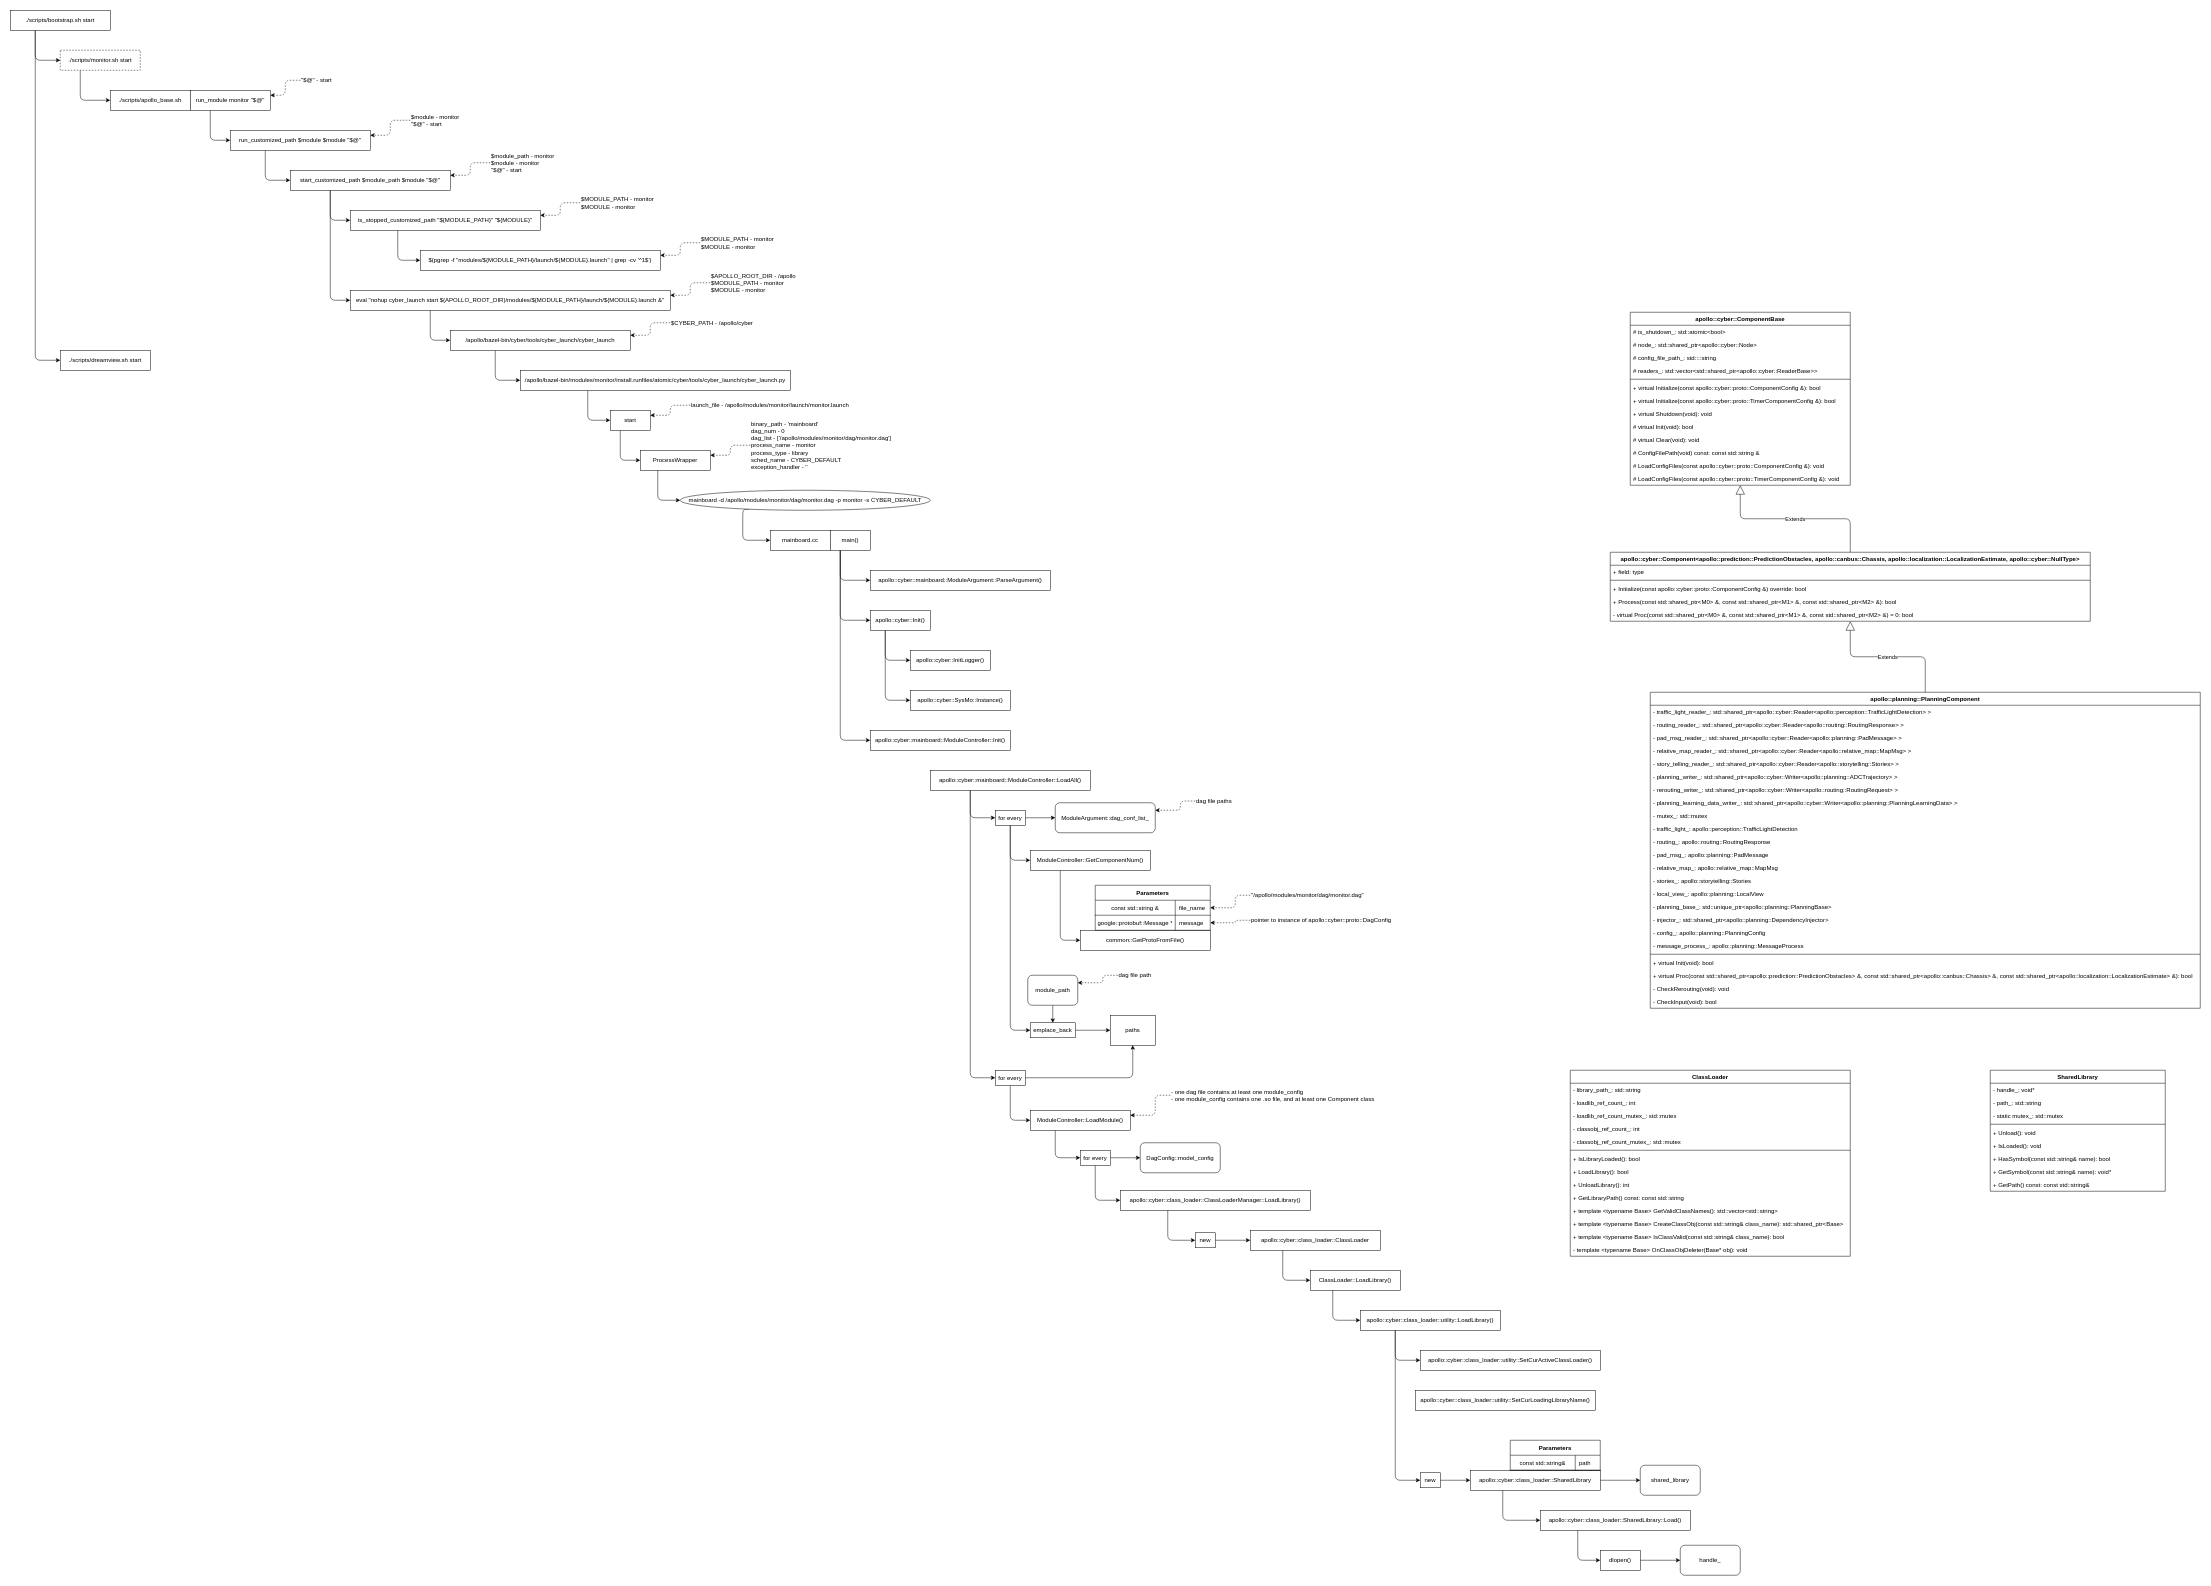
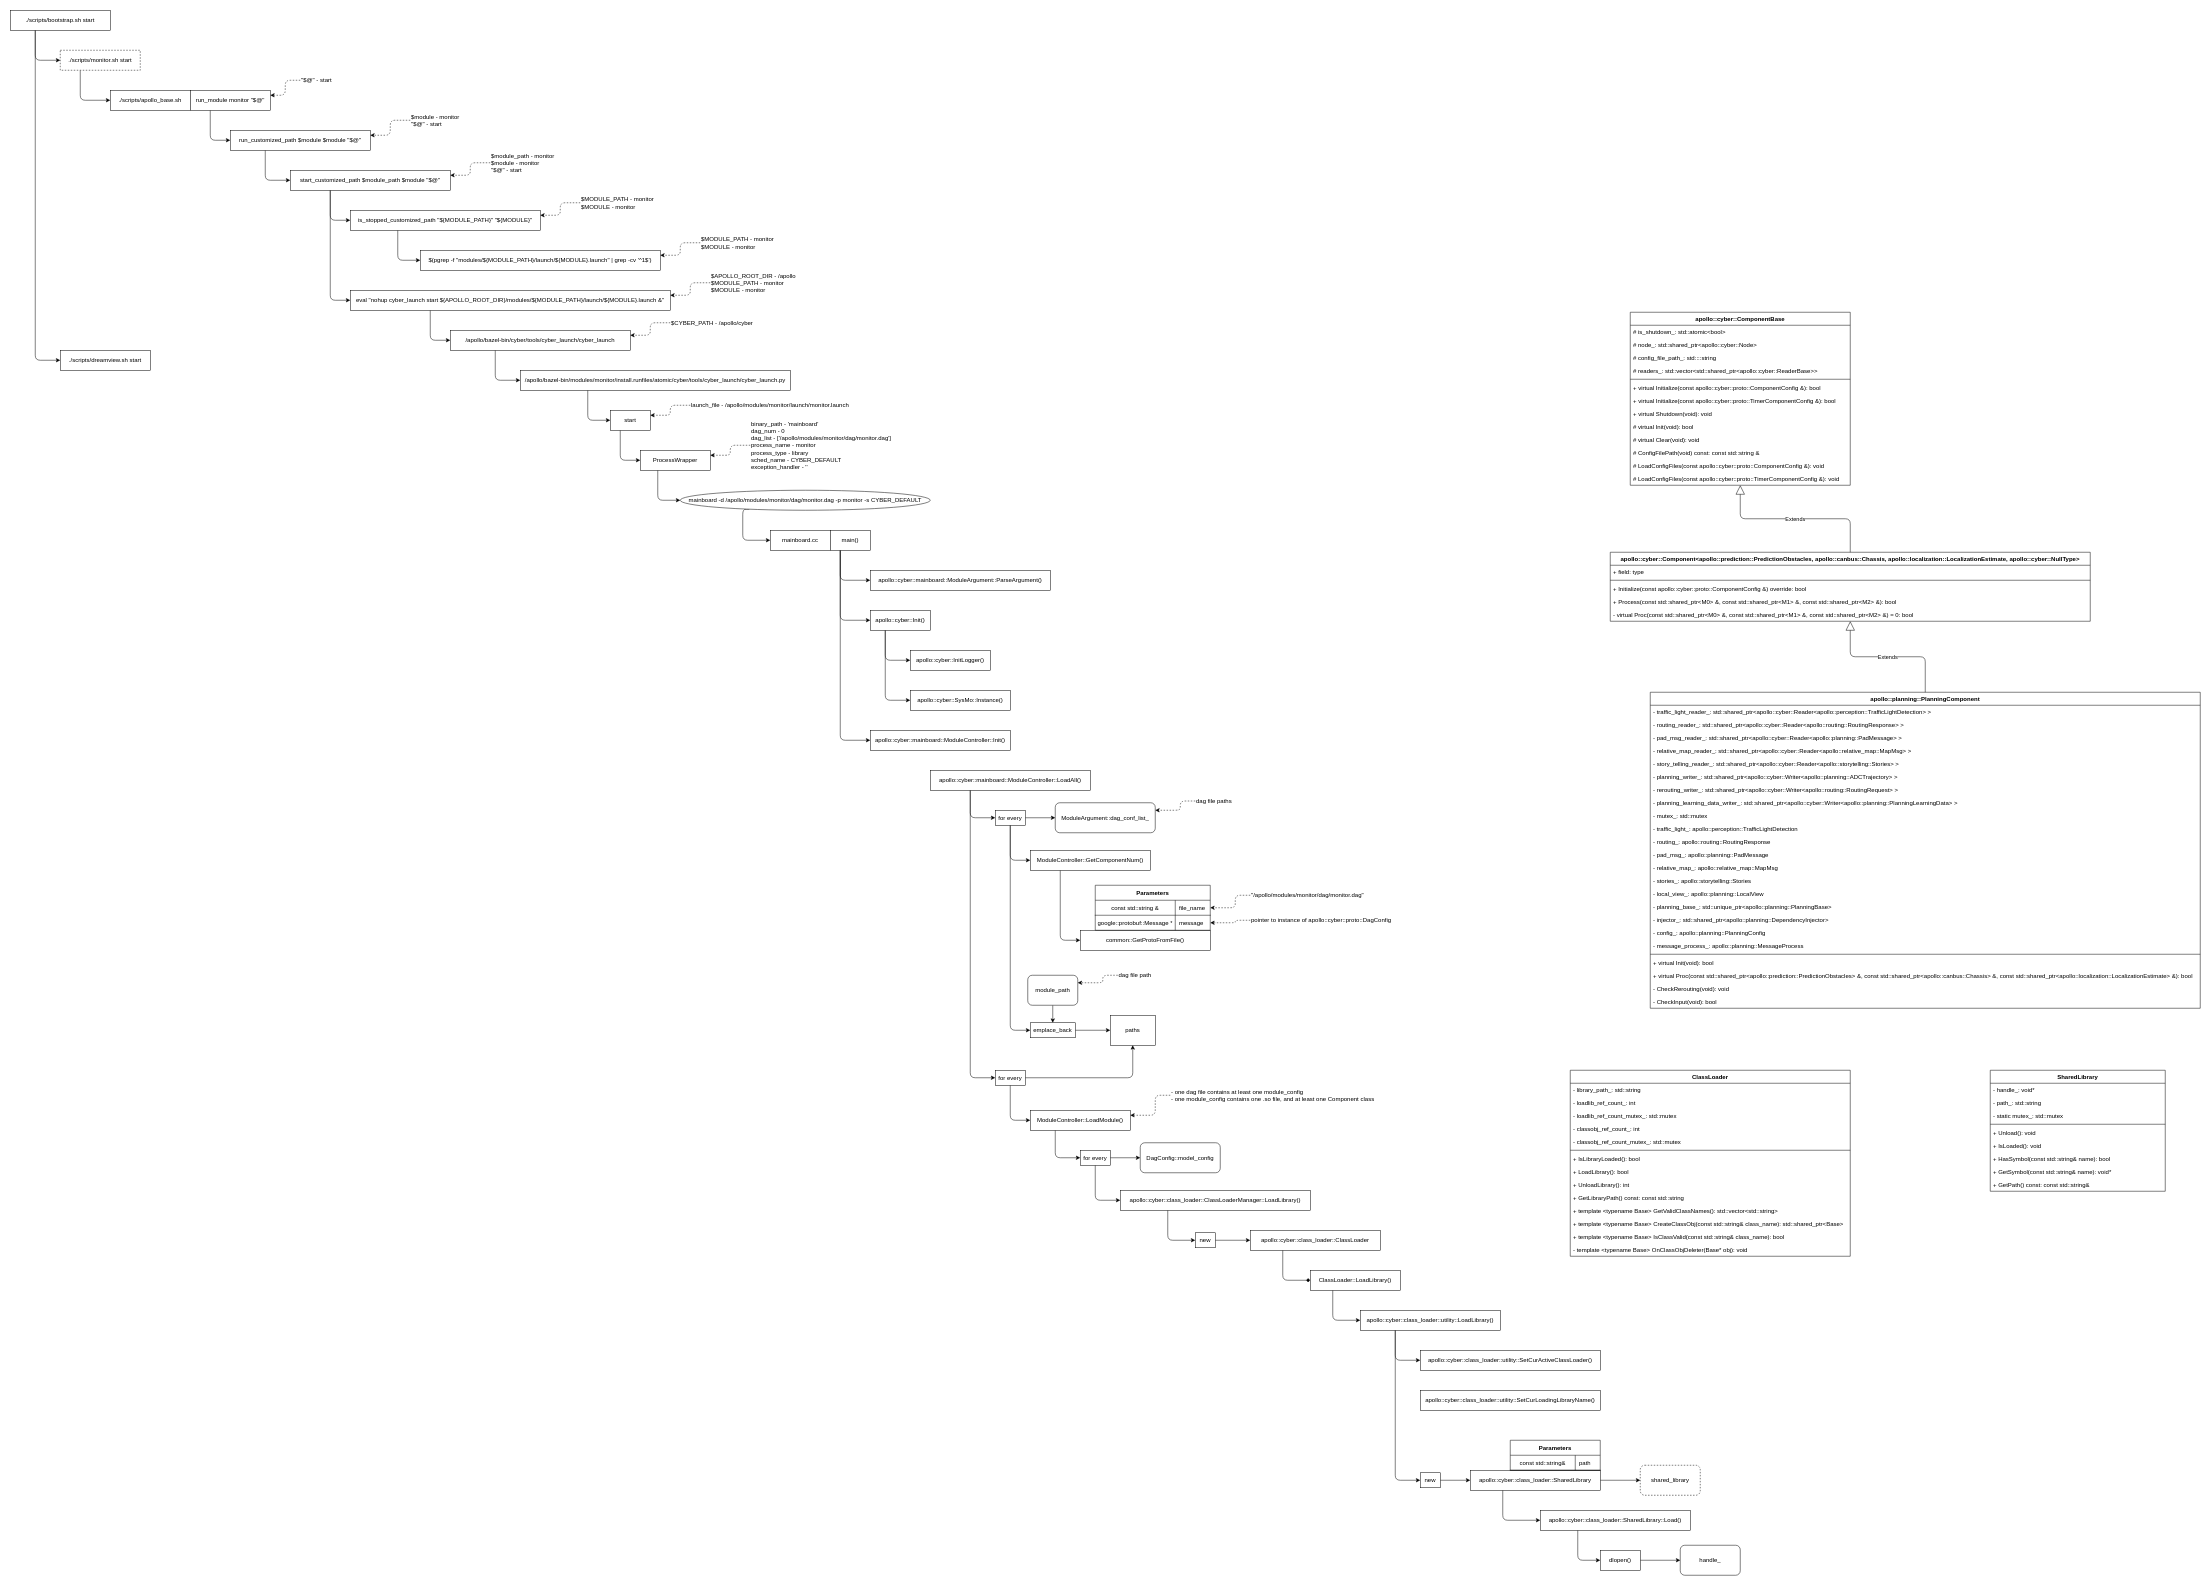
edge "apollo::cyber::class_loader::ClassLoader" -> "ClassLoader::LoadLibrary()": arrowhead classic -> diamond
node "apollo::cyber::class_loader::utility::SetCurLoadingLibraryName()": moved (1505, 1400) -> (1510, 1400)
node "shared_library": style solid -> dashed
